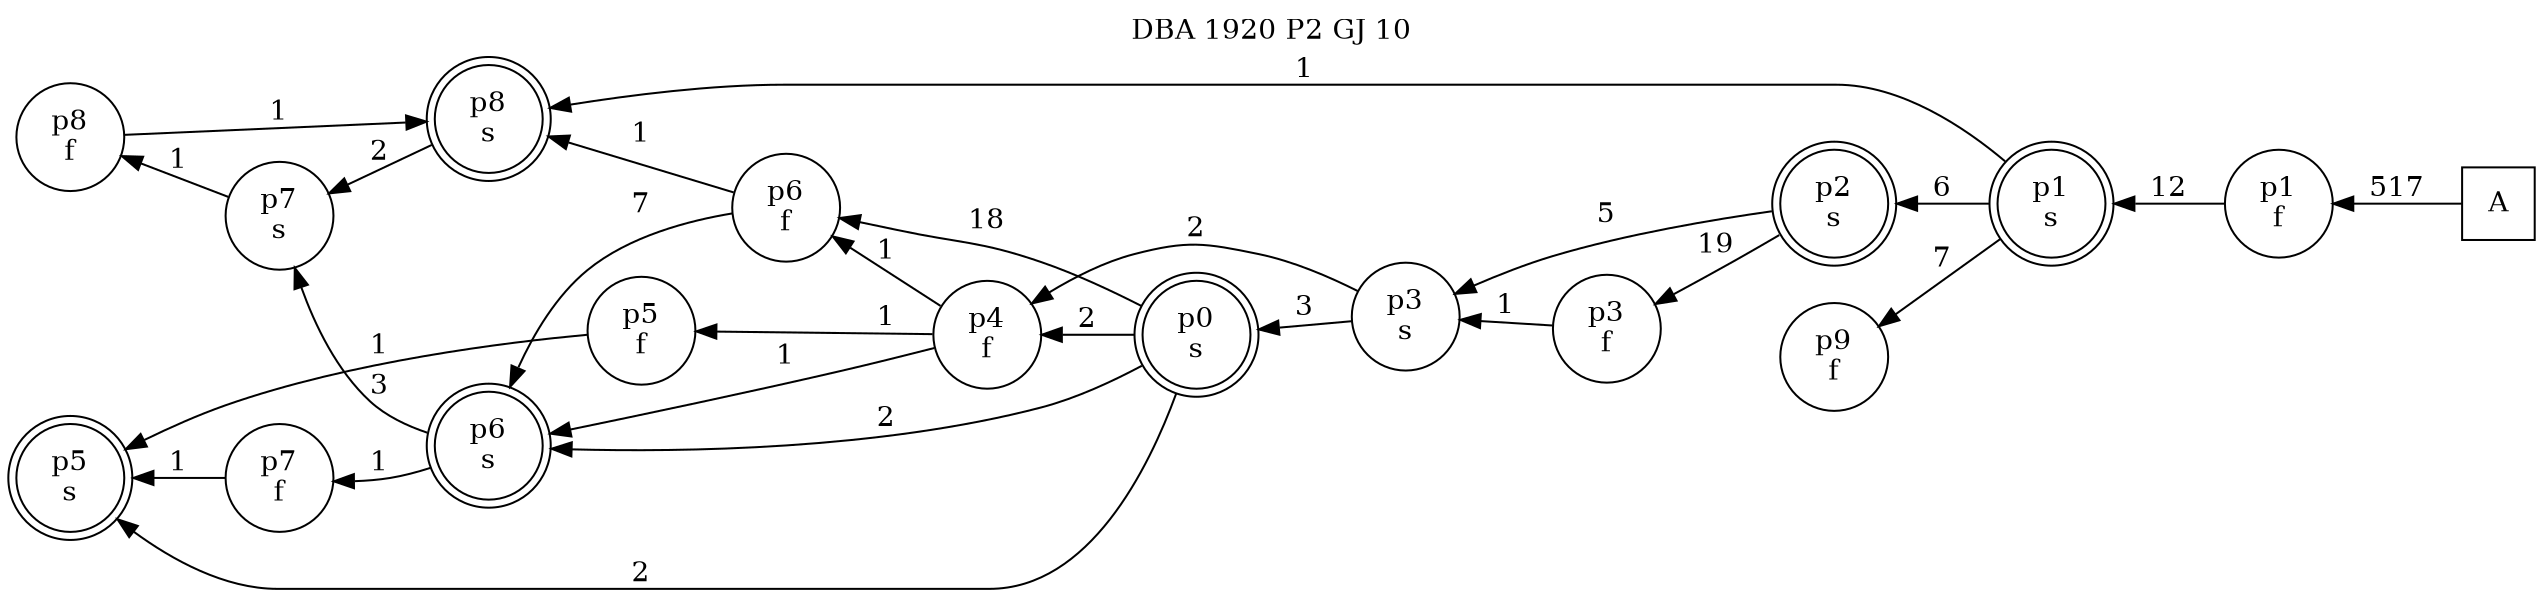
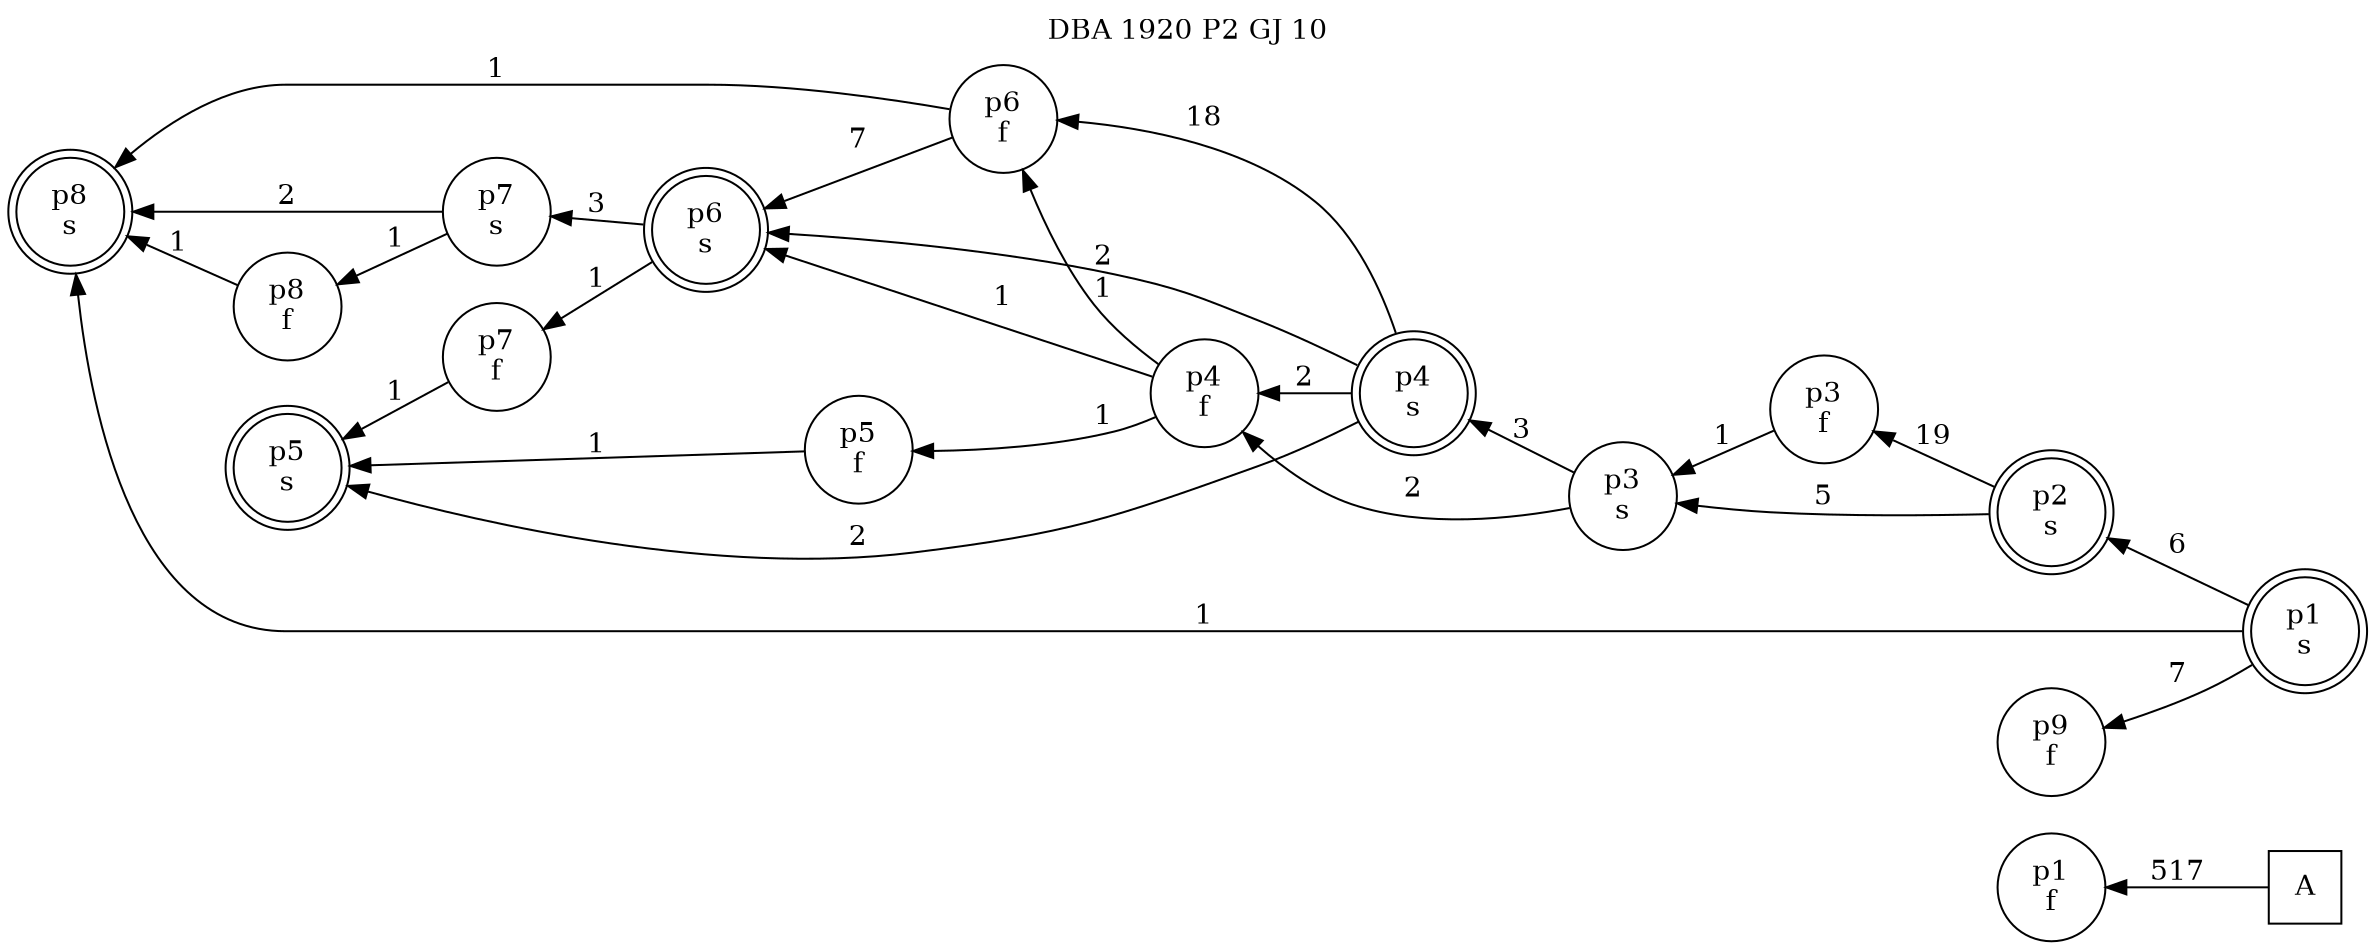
edge "p8 s" -> "p7 s": reversed
edge "p1 f" -> "p1 s": removed, label "12"
node "p0 s": label "p0 s" -> "p4 s"
